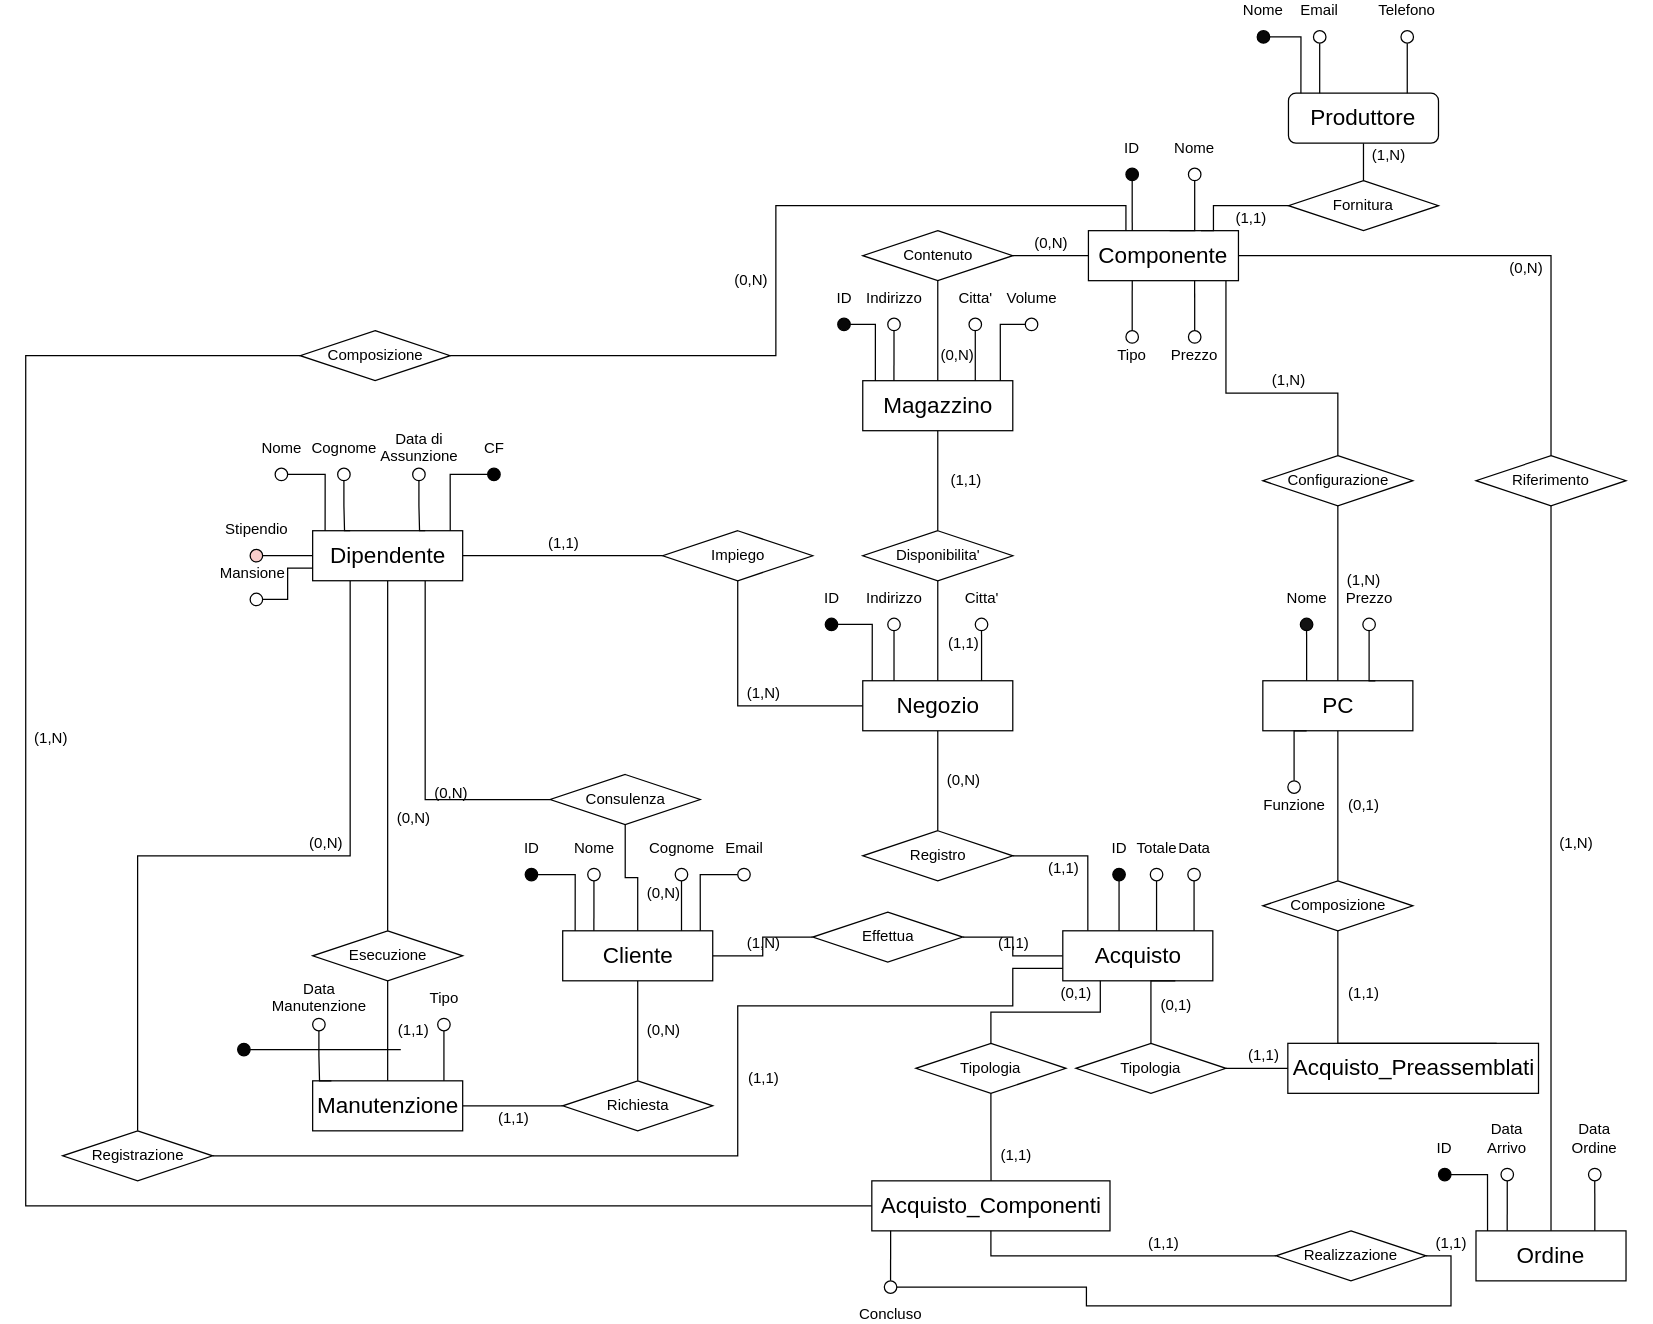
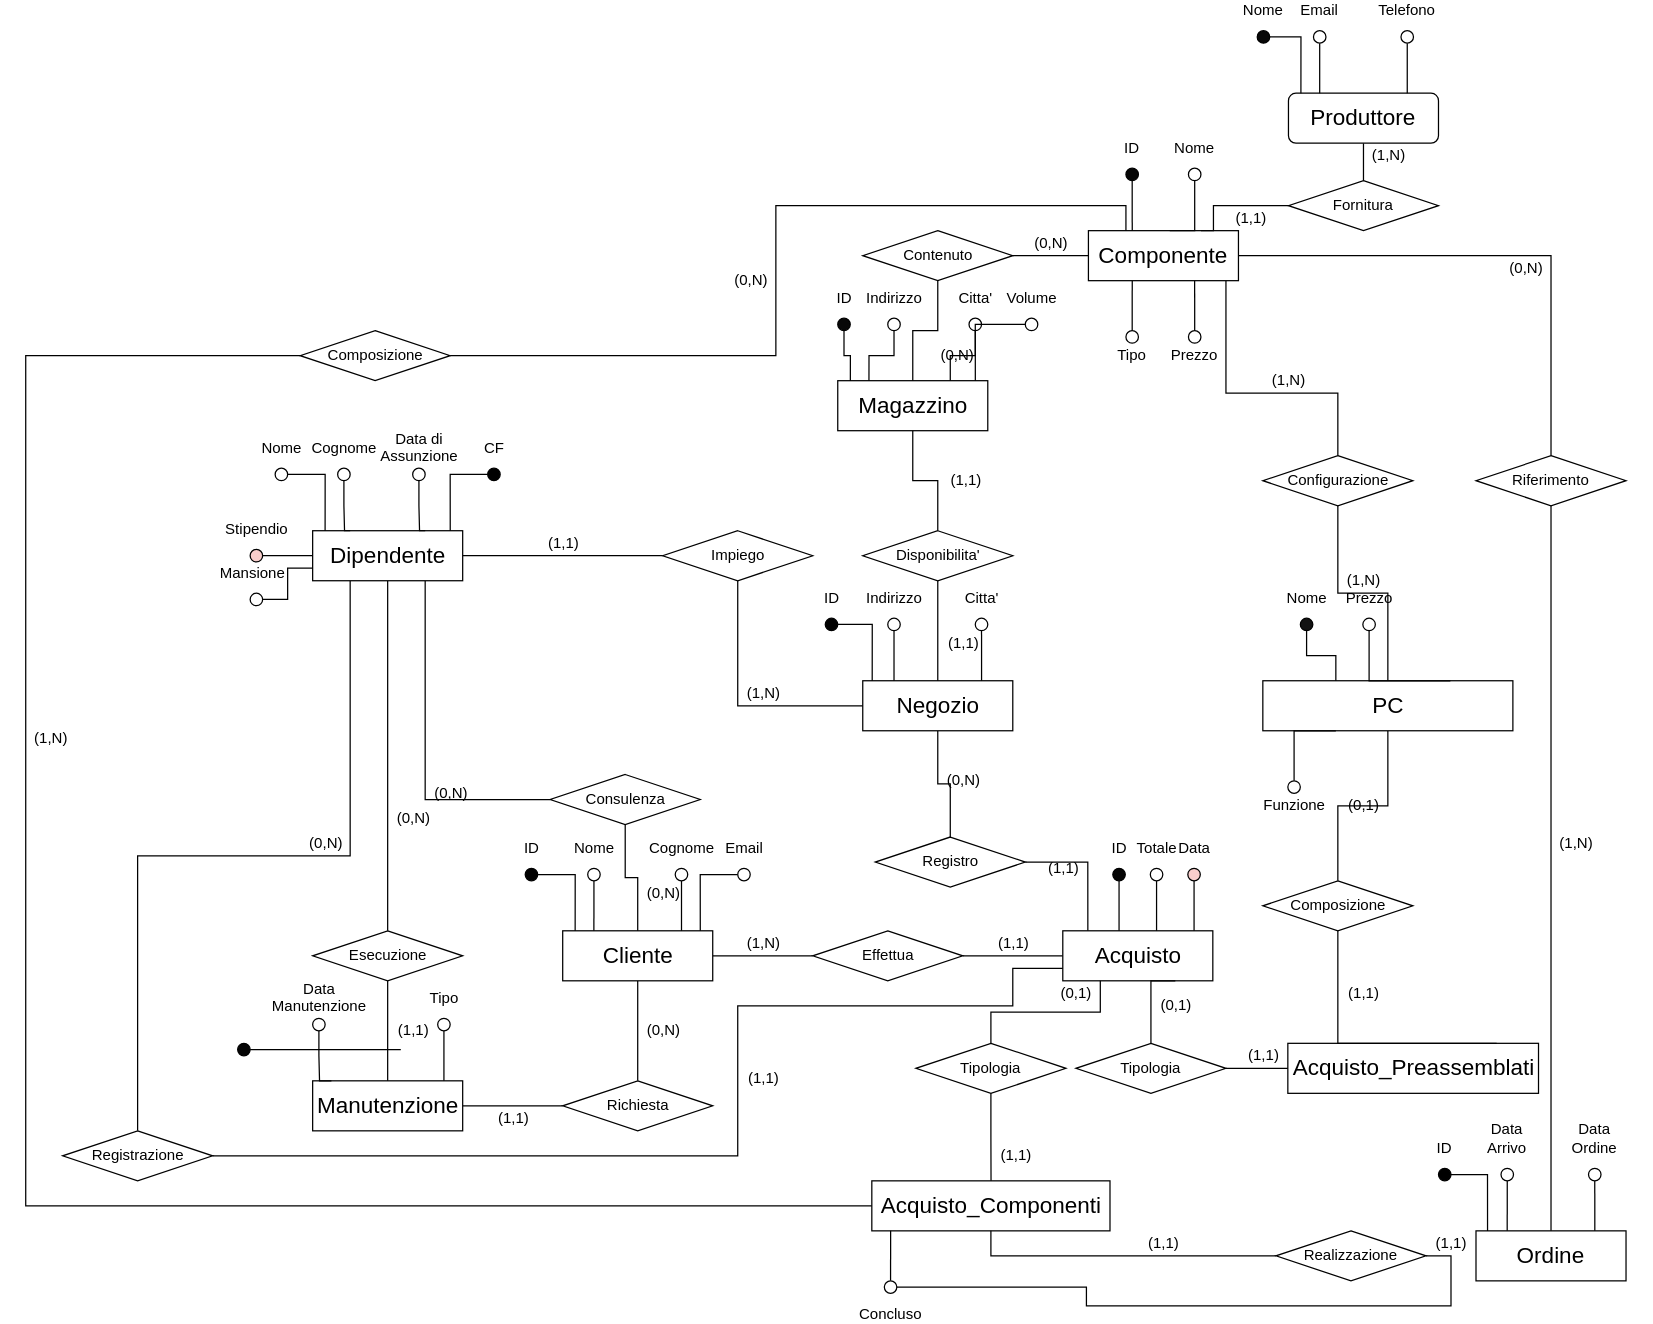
node "Magazzino": moved (938, 406) -> (913, 406)
node "PC": size 150x50 -> 250x50
node "Registro": moved (938, 856) -> (950, 862)
node "Data": fillcolor #ffffff -> #f8cecc
node "Effettua": moved (888, 937) -> (888, 956)
